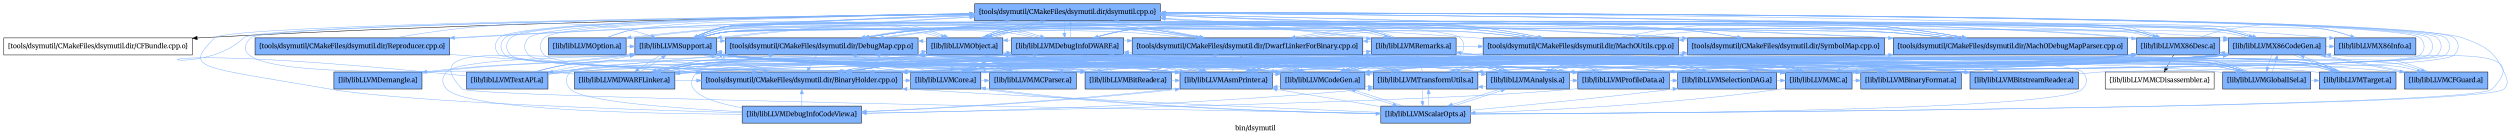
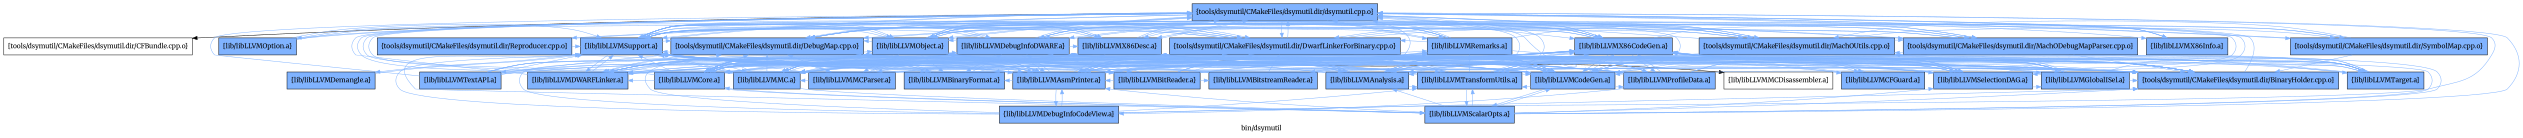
edge "{tools/dsymutil/CMakeFiles/dsymutil.dir/BinaryHolder.cpp.o}" -> "{lib/libLLVMCore.a}": reversed
edge "{lib/libLLVMAnalysis.a}" -> "{lib/libLLVMScalarOpts.a}": removed
